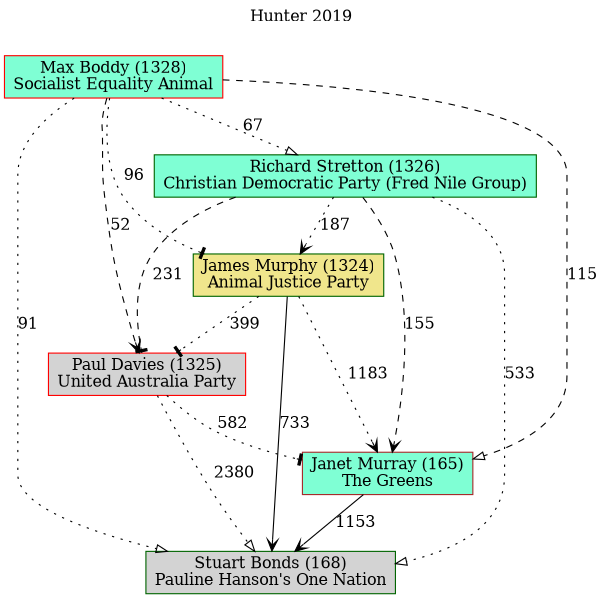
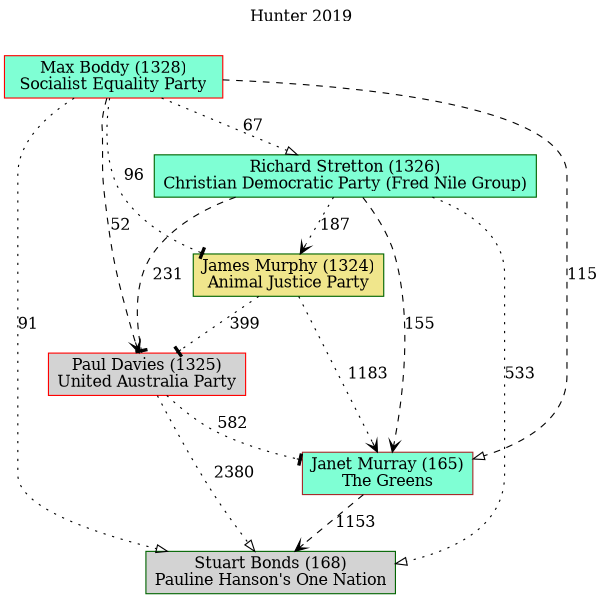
node "Max Boddy (1328) Socialist Equality Animal": label "Max Boddy (1328) Socialist Equality Animal" -> "Max Boddy (1328) Socialist Equality Party"
edge "James Murphy (1324) Animal Justice Party" -> "Stuart Bonds (168) Pauline Hanson's One Nation": removed, label "733"
edge "Janet Murray (165) The Greens" -> "Stuart Bonds (168) Pauline Hanson's One Nation": style solid -> dashed
